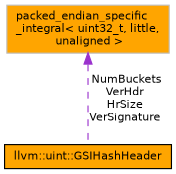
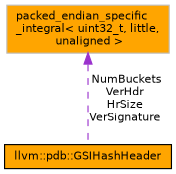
node "llvm::uint::GSIHashHeader": label "llvm::uint::GSIHashHeader" -> "llvm::pdb::GSIHashHeader"
